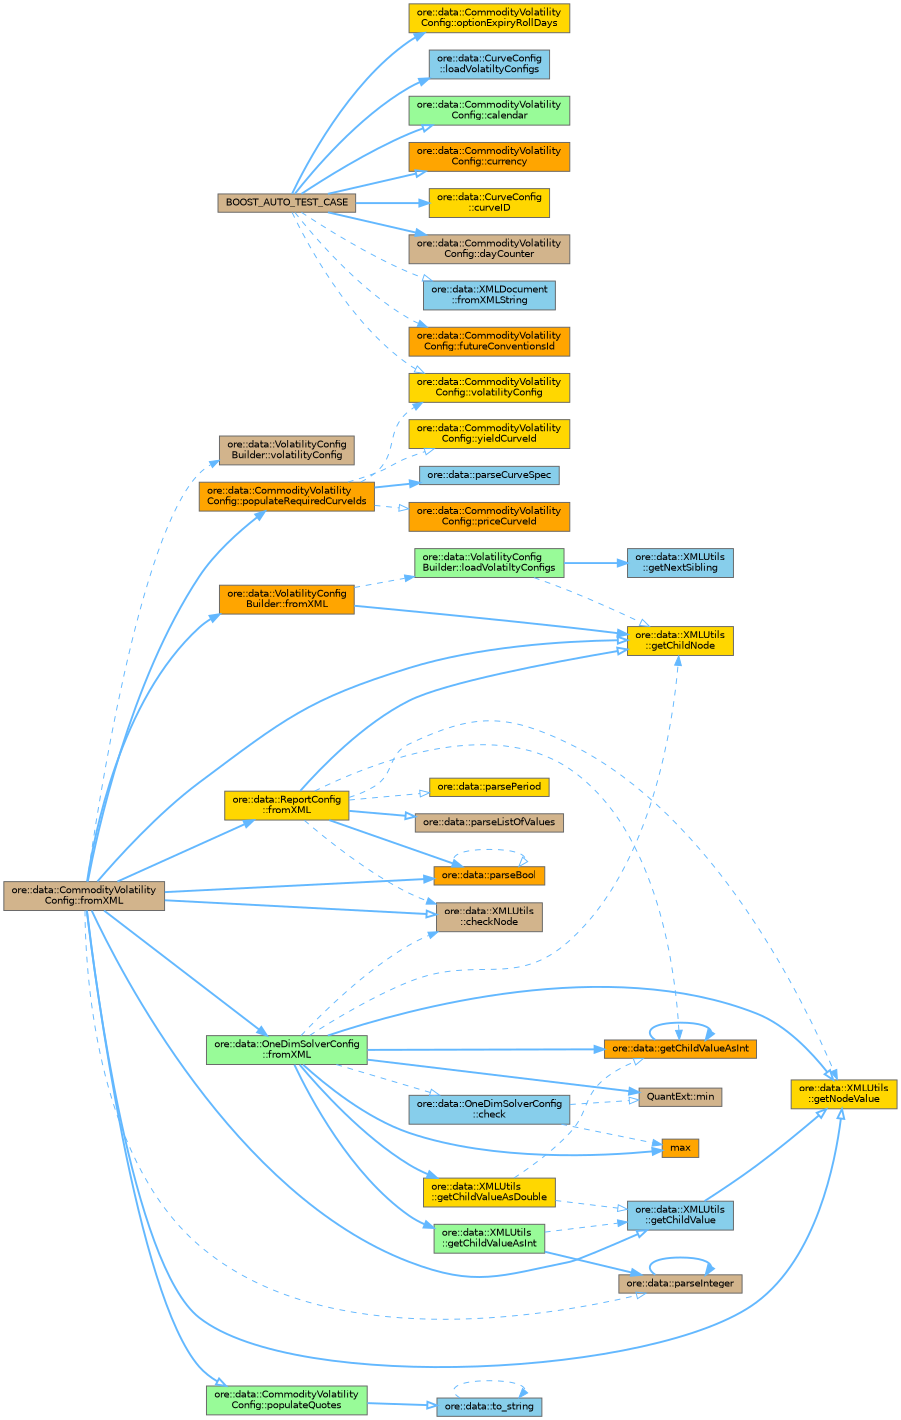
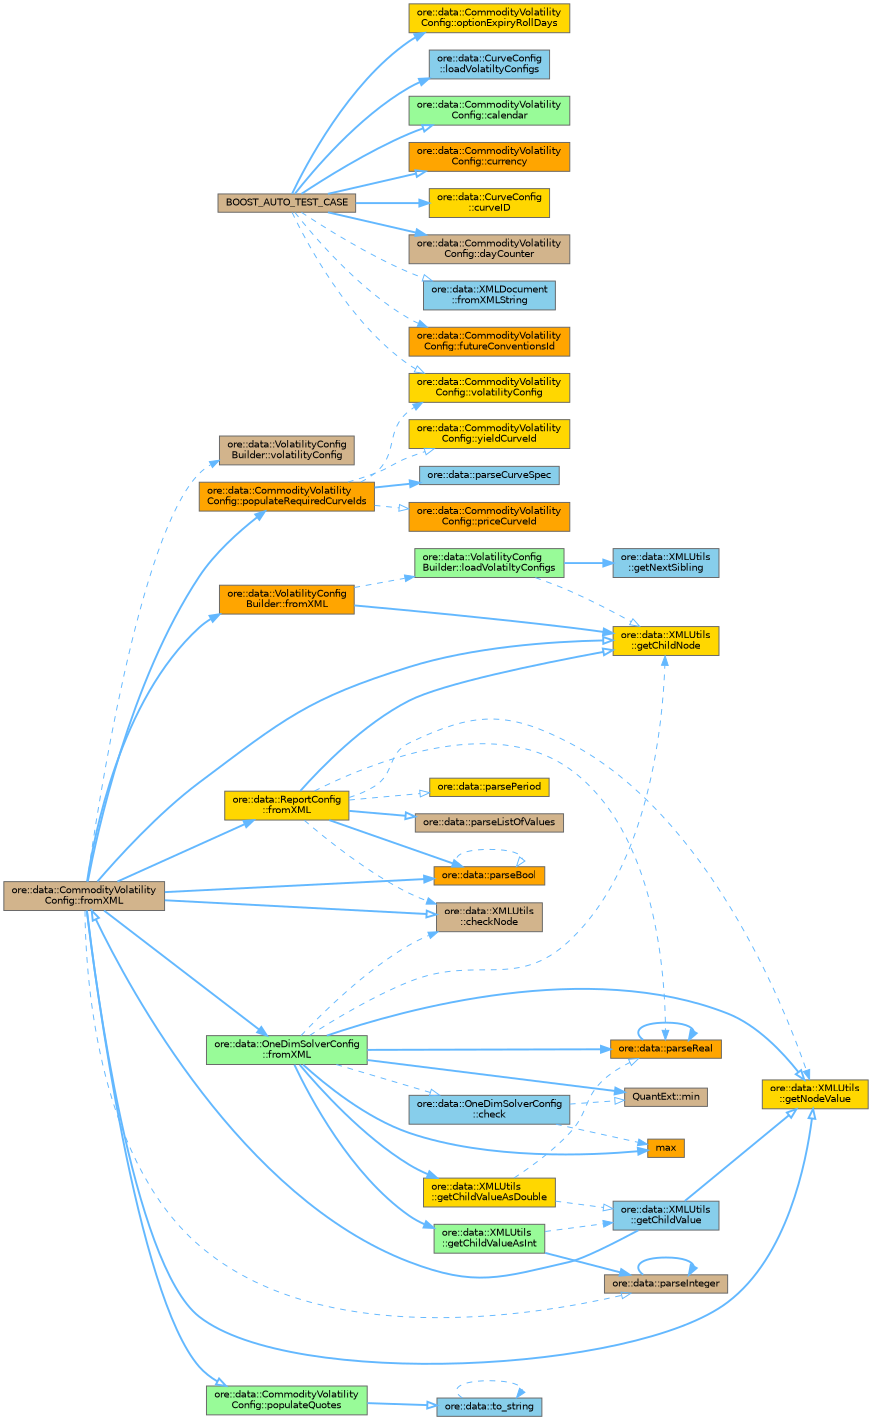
node "ore::data::getChildValueAsInt": label "ore::data::getChildValueAsInt" -> "ore::data::parseReal"
edge "ore::data::CommodityVolatility Config::fromXML" -> "ore::data::XMLUtils ::getChildValue": reversed
